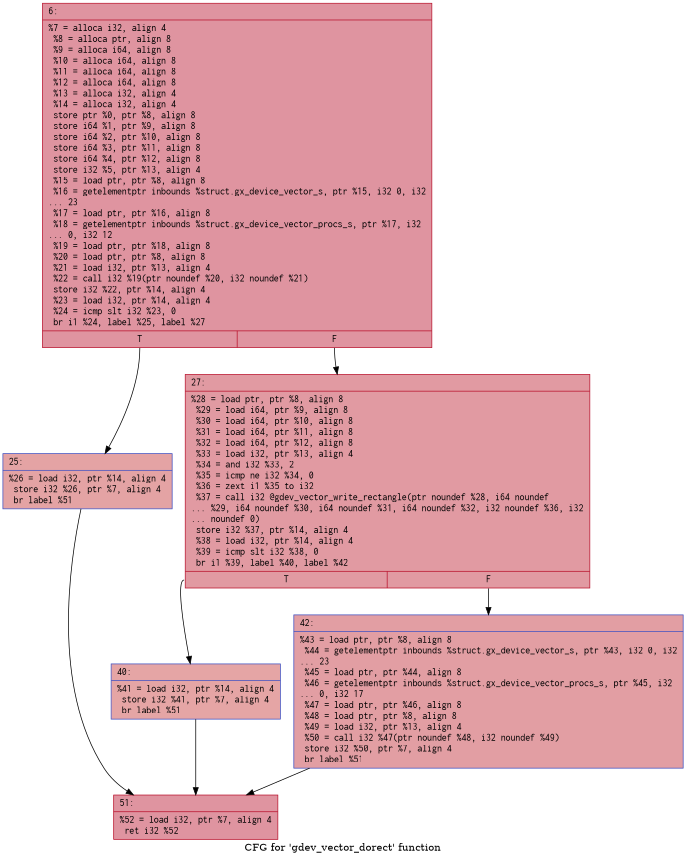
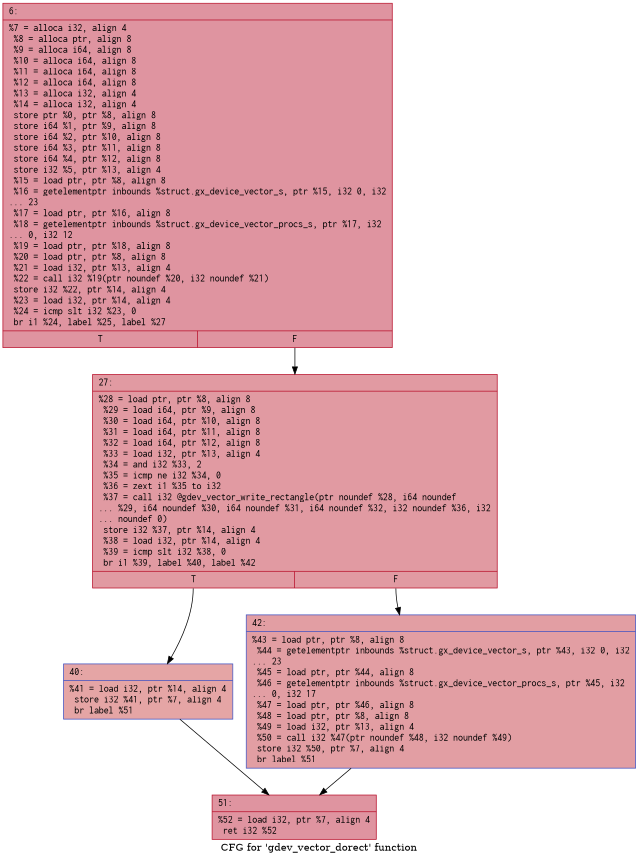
node "25:": removed
